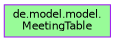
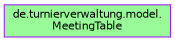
node "de.model.model. MeetingTable": label "de.model.model. MeetingTable" -> "de.turnierverwaltung.model. MeetingTable"
